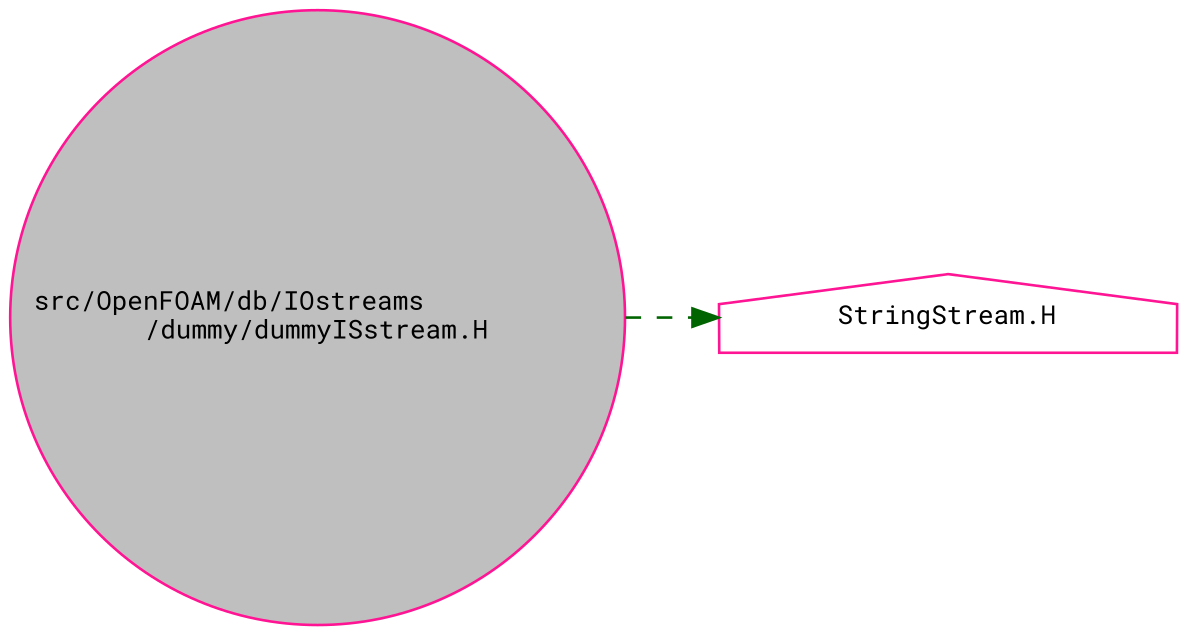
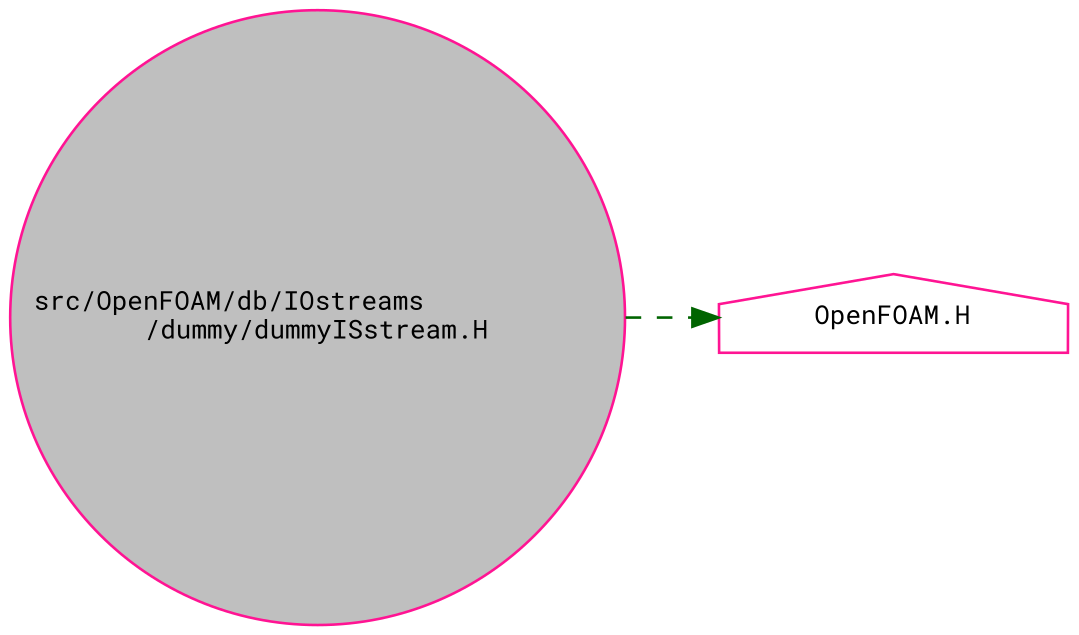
node "StringStream.H": label "StringStream.H" -> "OpenFOAM.H"
